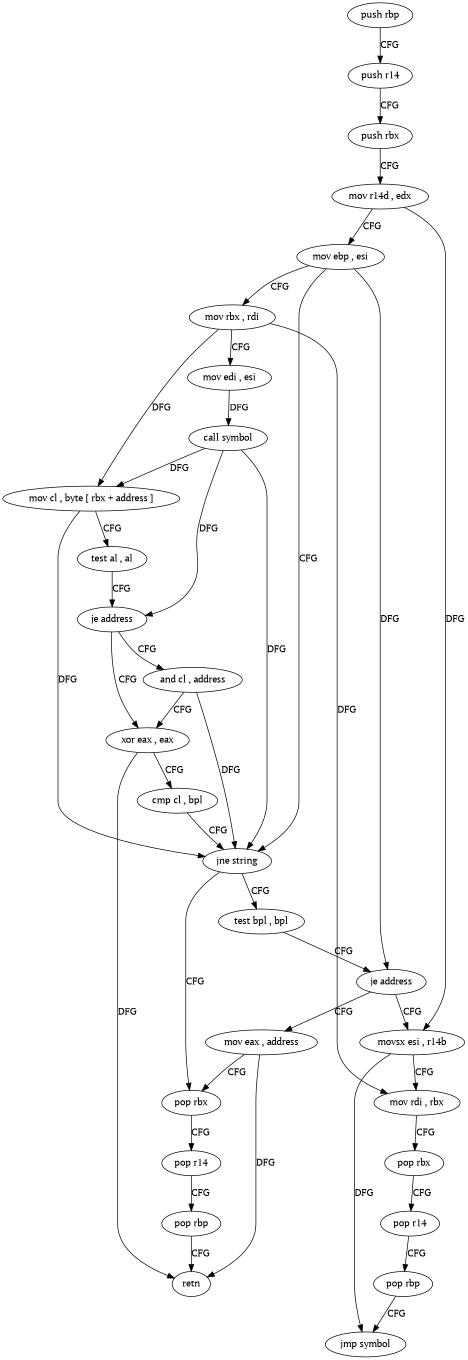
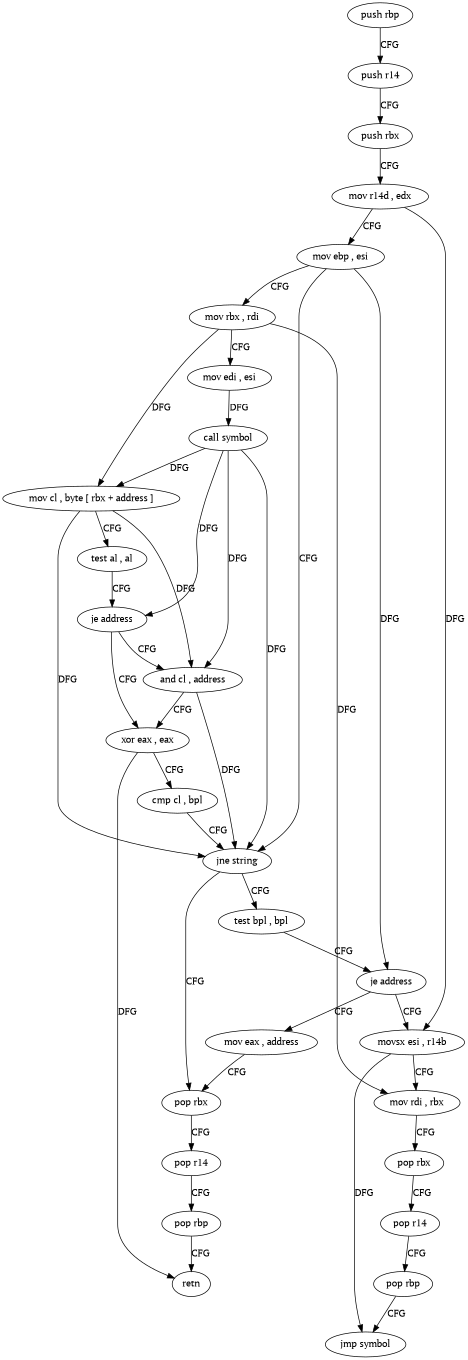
edge "call symbol" -> "and cl , address": added, label "DFG"
edge "mov cl , byte [ rbx + address ]" -> "and cl , address": added, label "DFG"
edge "mov eax , address" -> "retn": removed, label "DFG"
